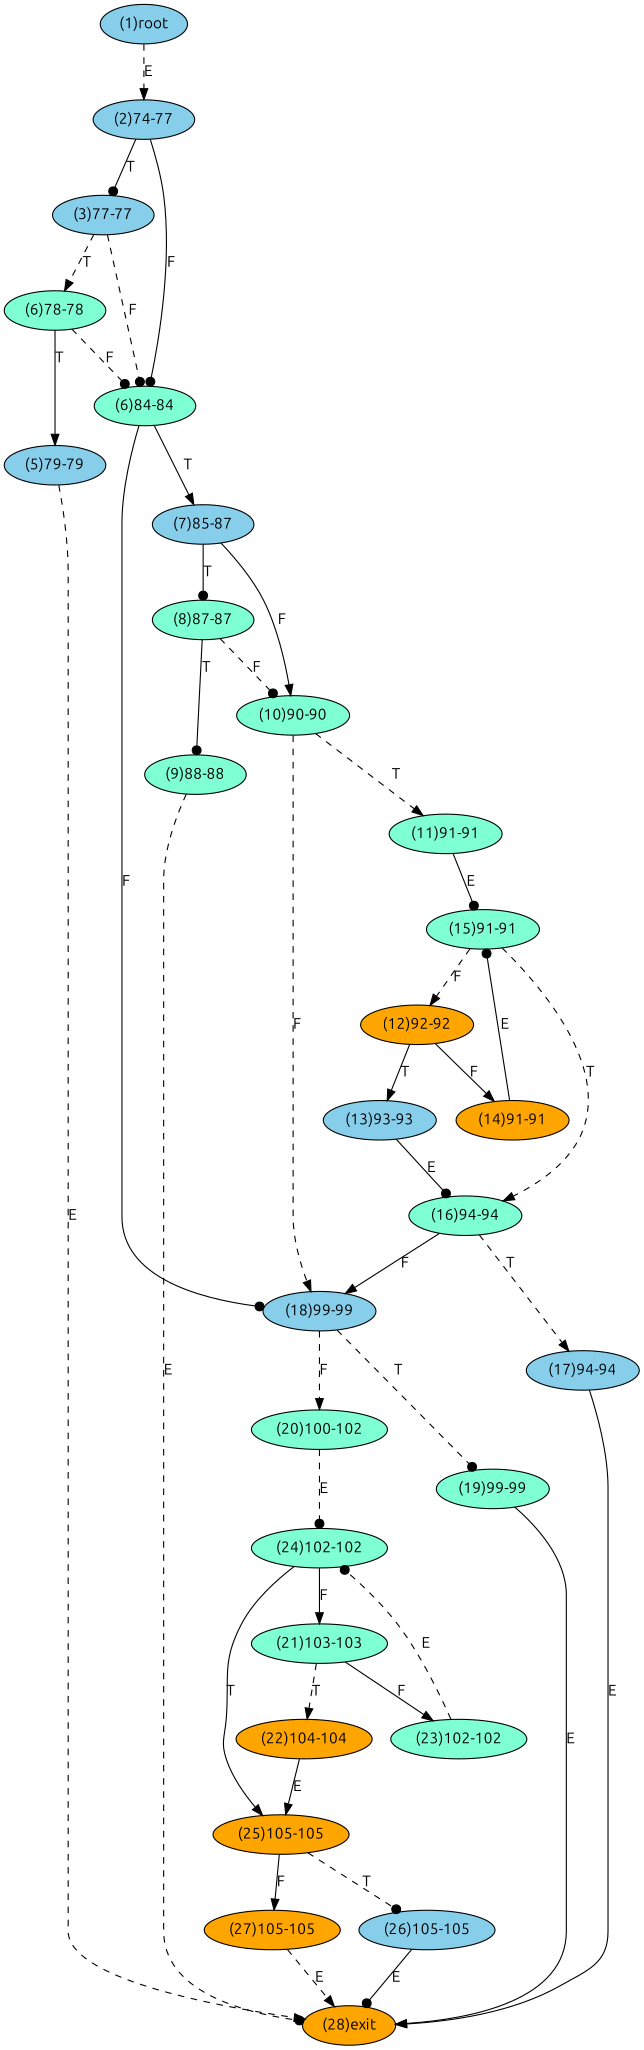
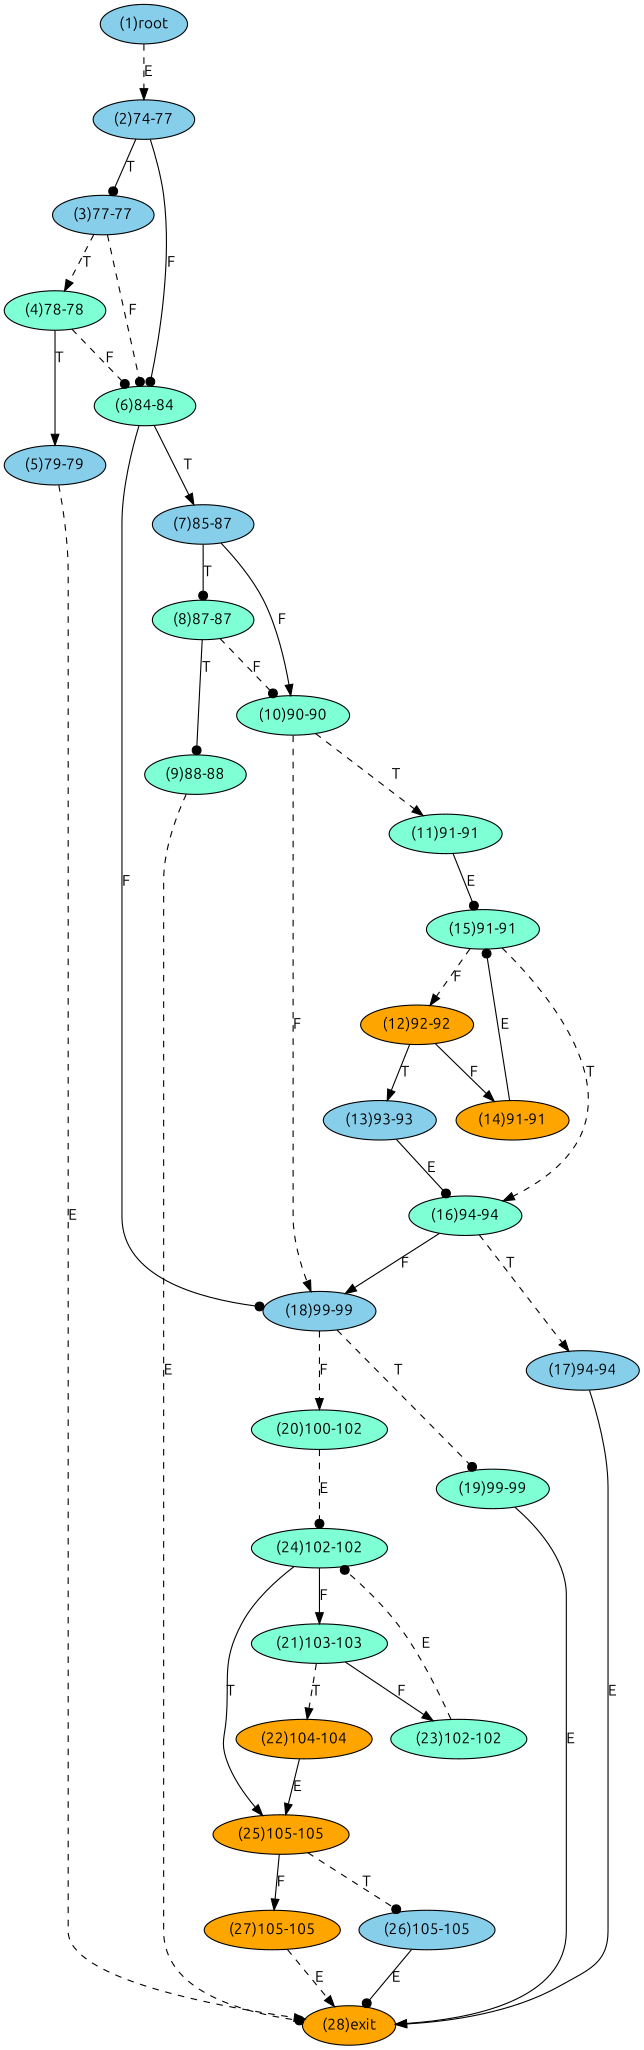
node "(6)78-78": label "(6)78-78" -> "(4)78-78"
